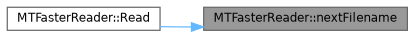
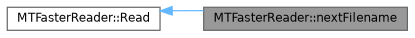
edge "MTFasterReader::Read" -> "MTFasterReader::nextFilename": reversed
